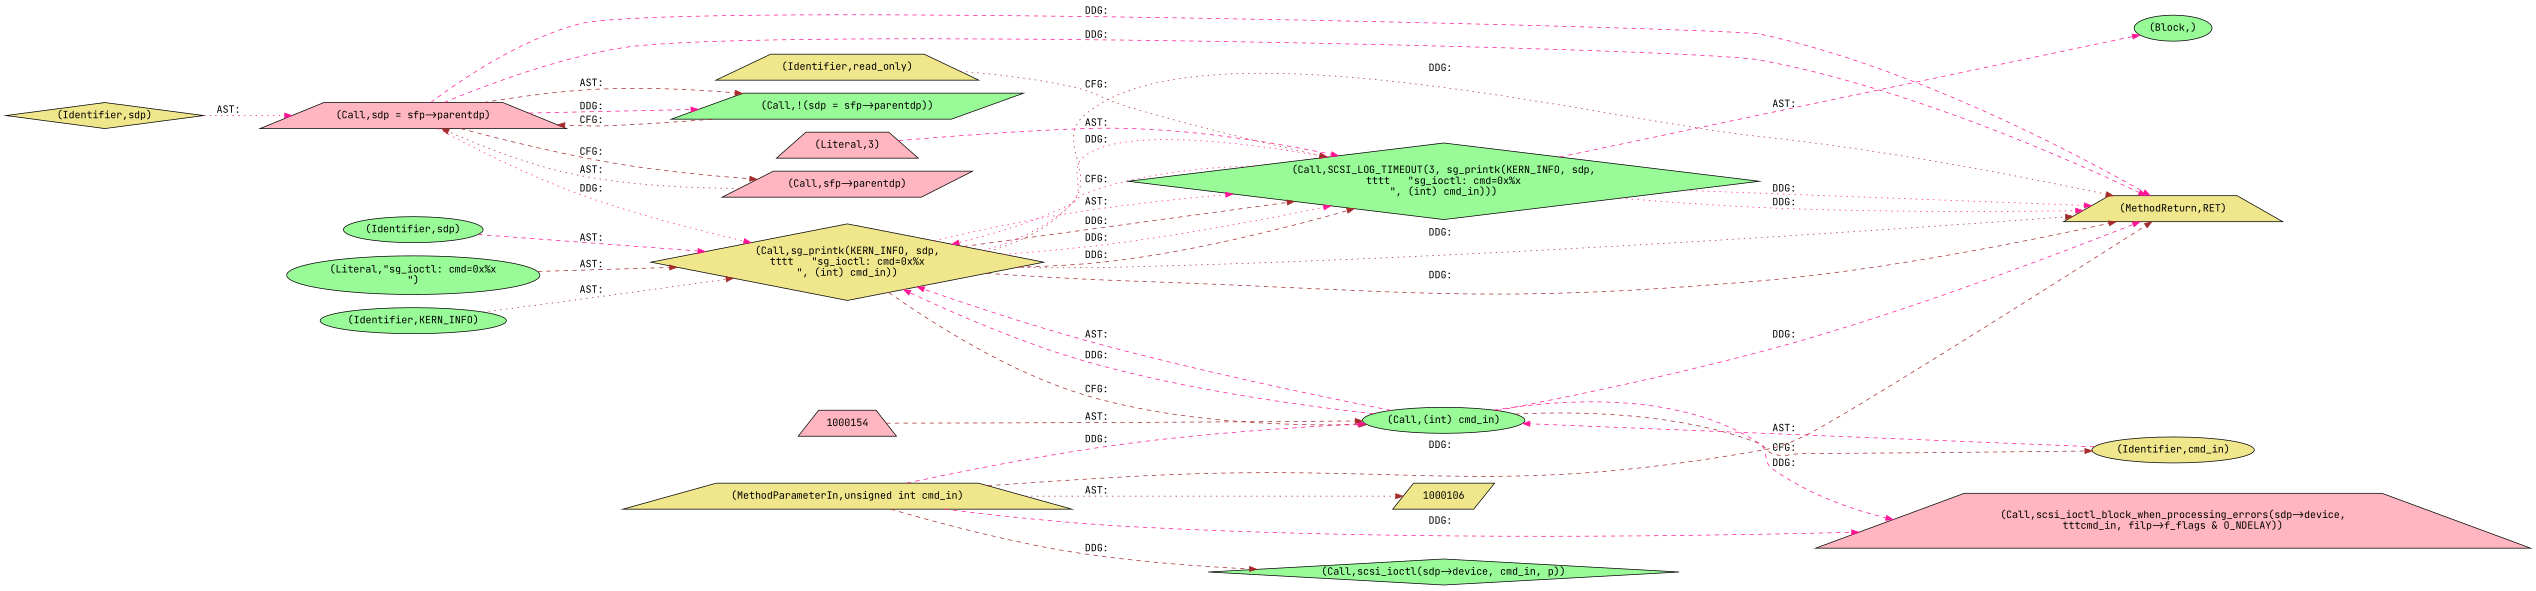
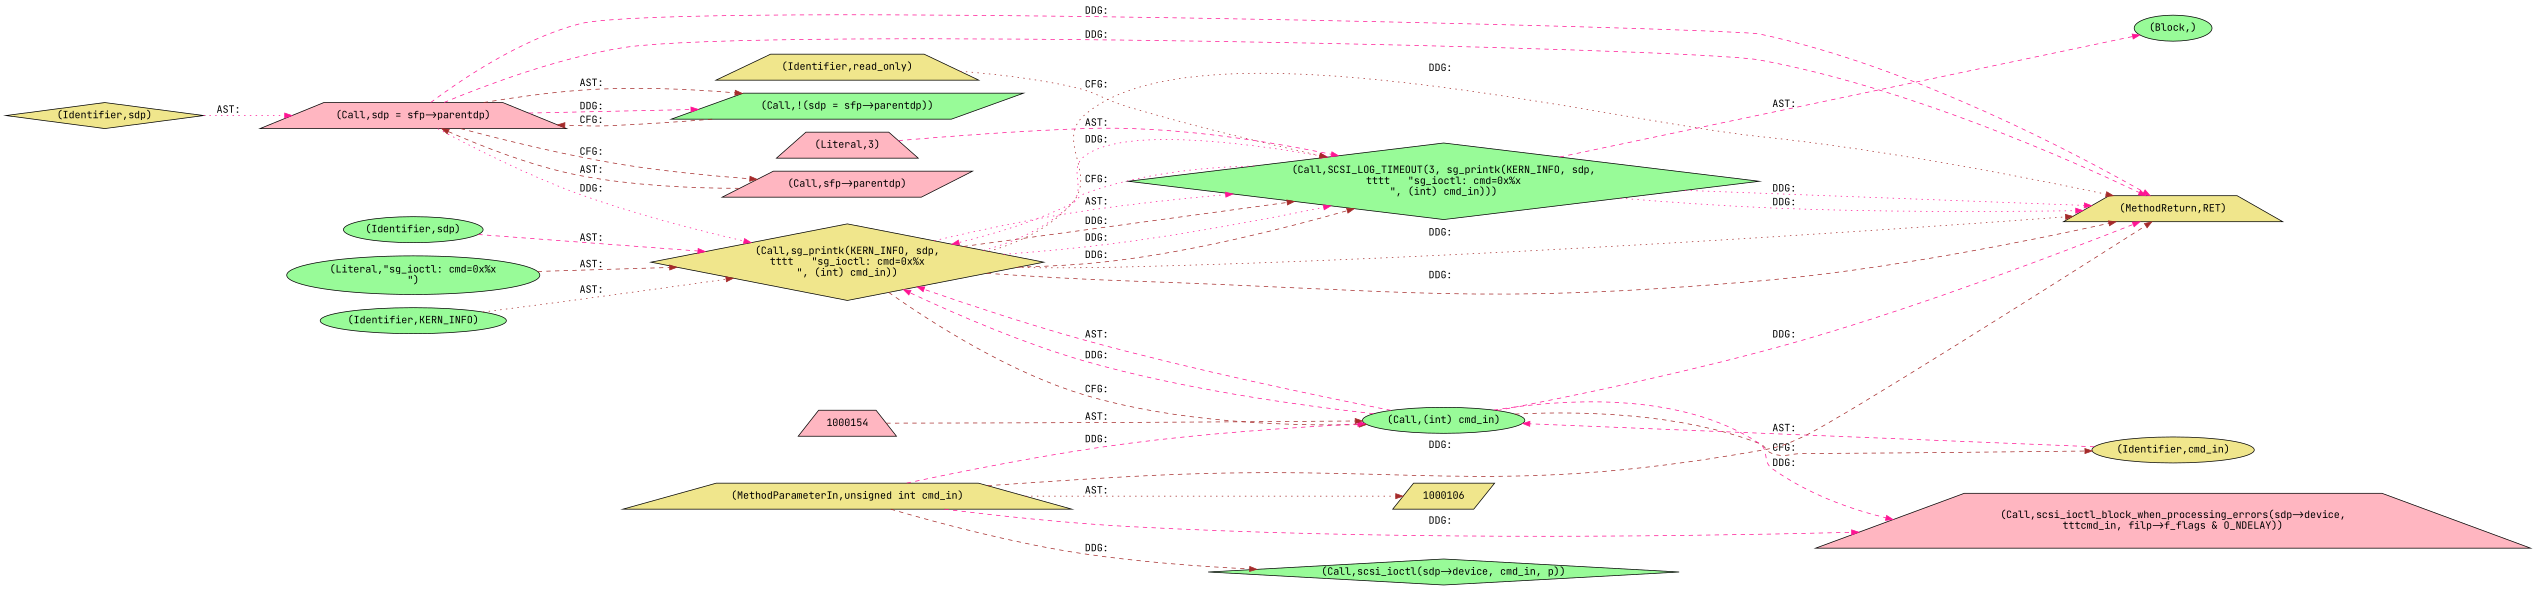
edge "(Call,sfp->parentdp)" -> "(Call,sdp = sfp->parentdp)": style dotted -> dashed
